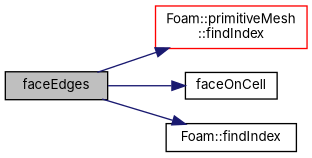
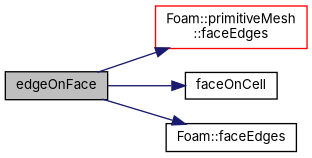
node "Foam::primitiveMesh ::findIndex": label "Foam::primitiveMesh ::findIndex" -> "Foam::primitiveMesh ::faceEdges"
node "faceEdges": label "faceEdges" -> "edgeOnFace"
node "Foam::findIndex": label "Foam::findIndex" -> "Foam::faceEdges"
